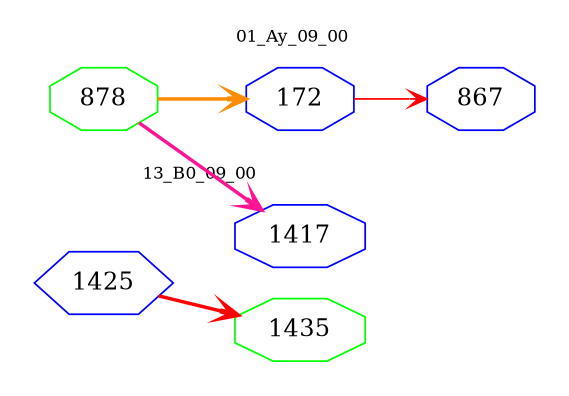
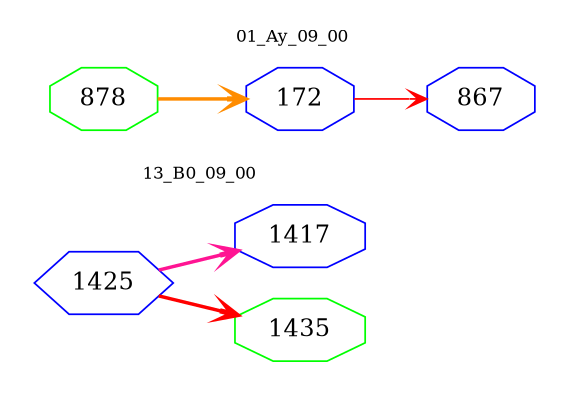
edge "878" -> "1417": now "1425" -> "1417"
